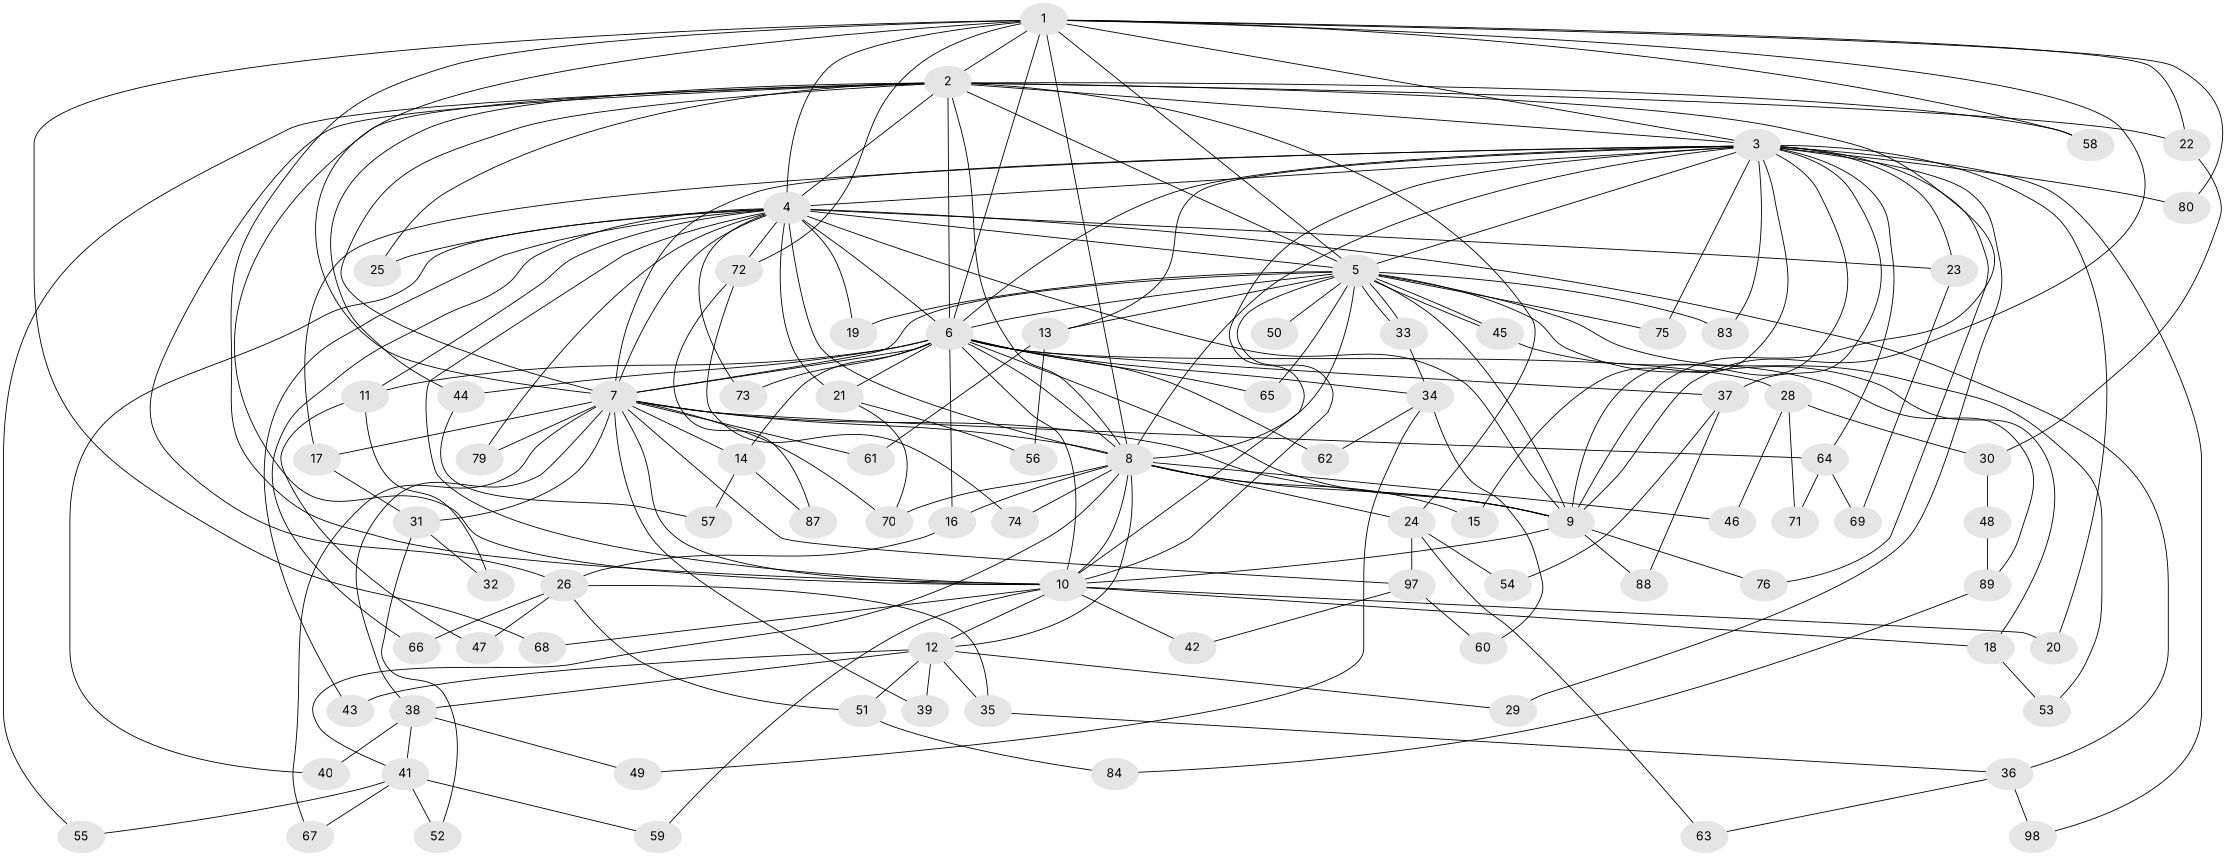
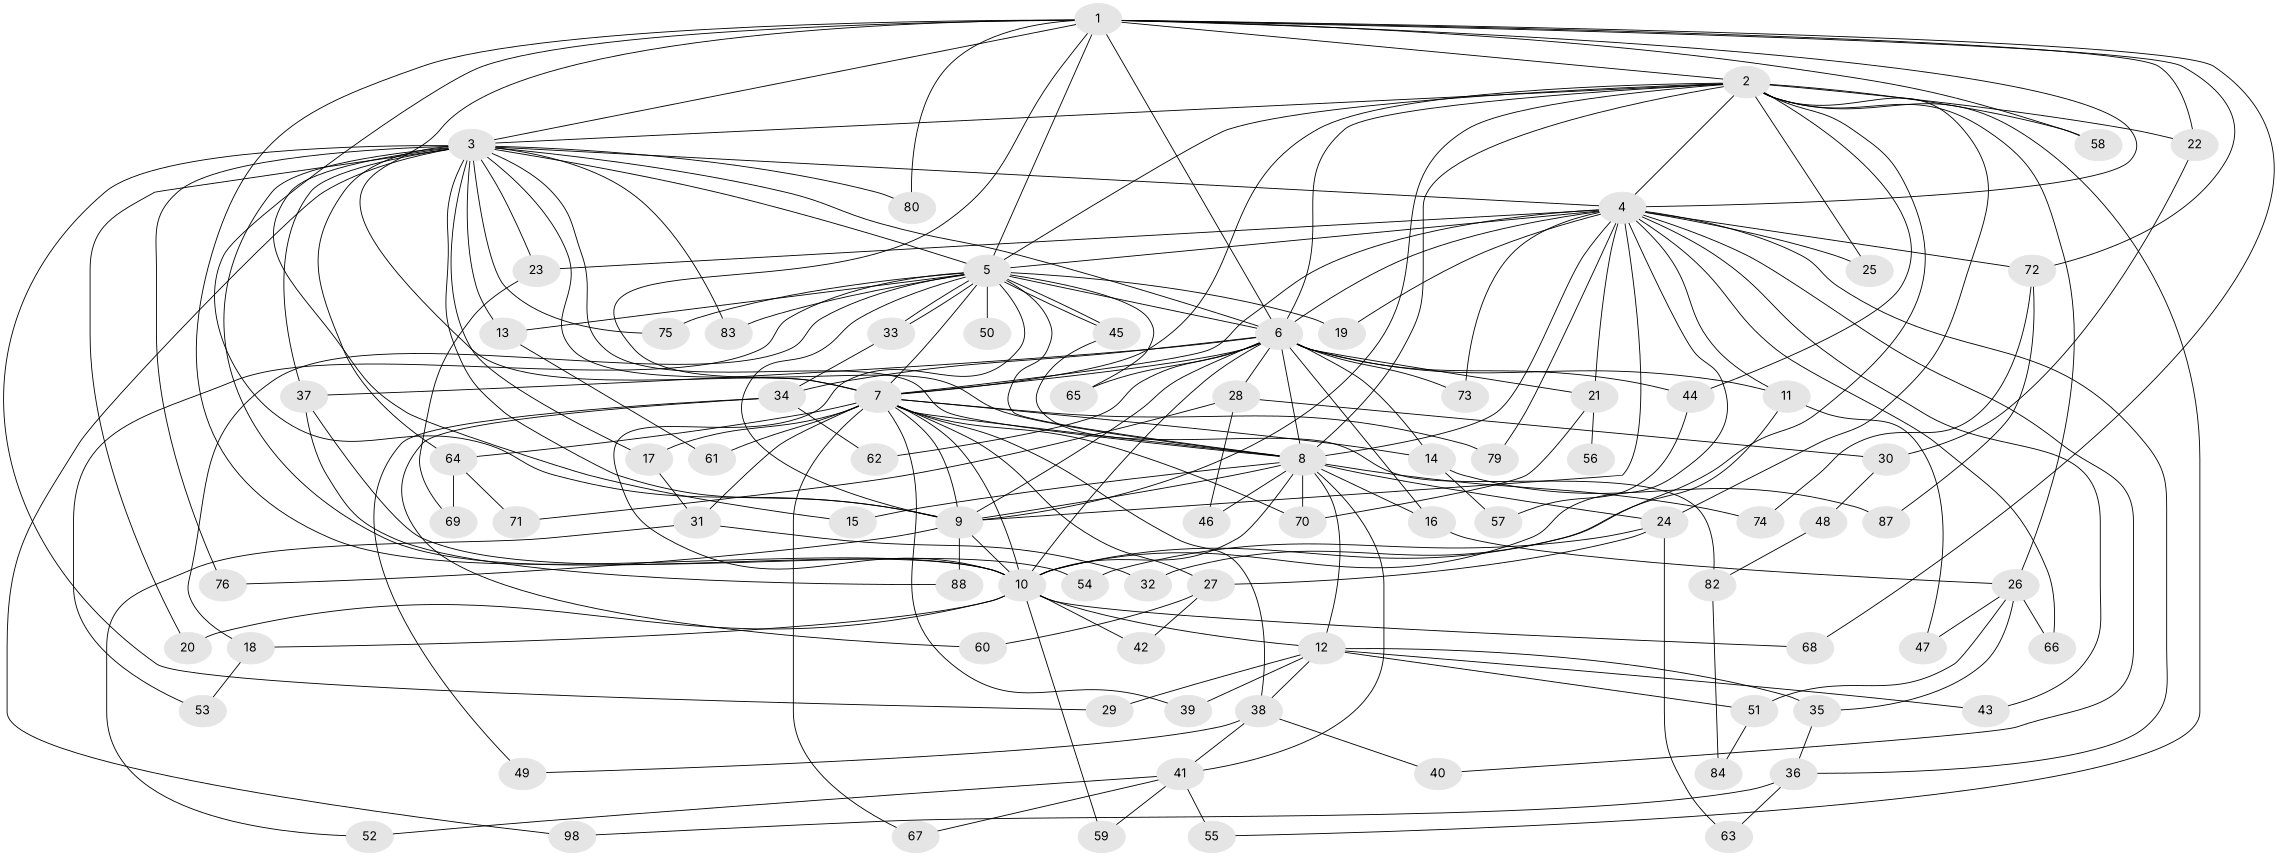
edge "13" -- "56": removed
node "97": label "97" -> "27"
node "89": label "89" -> "82"
